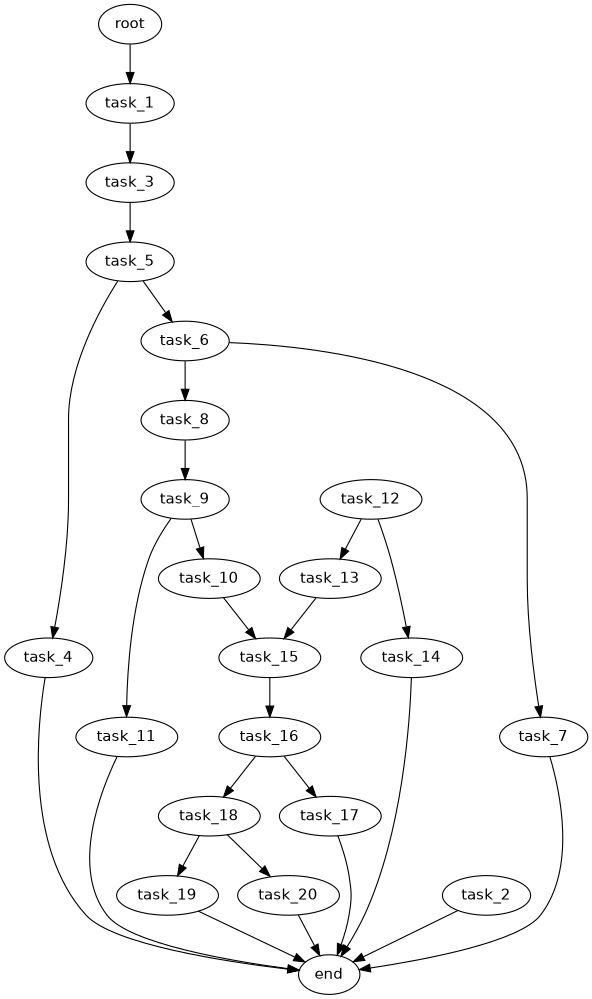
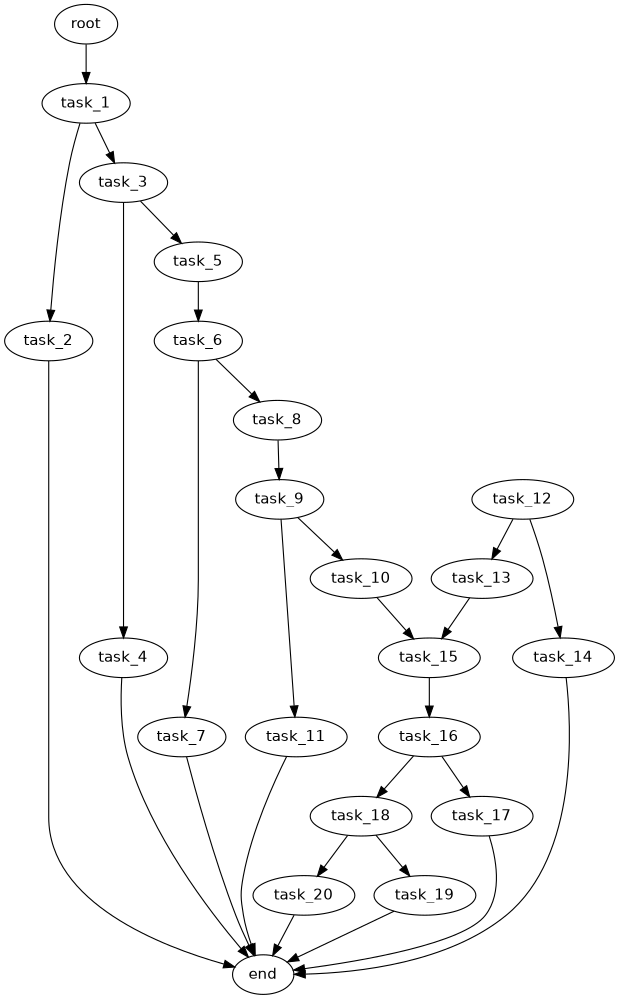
edge "task_1" -> "task_2": added
edge "task_5" -> "task_4": now "task_3" -> "task_4"
